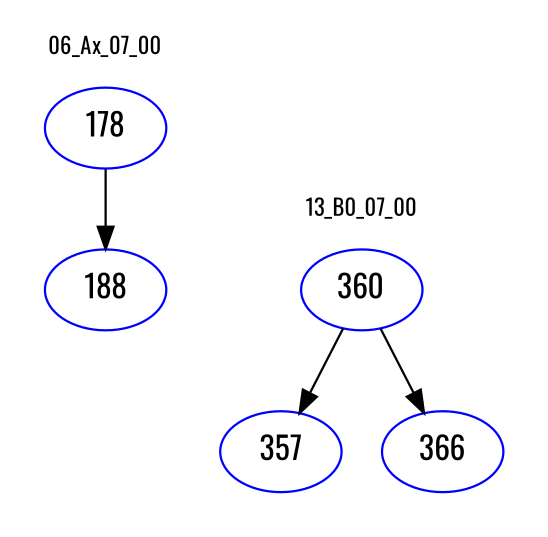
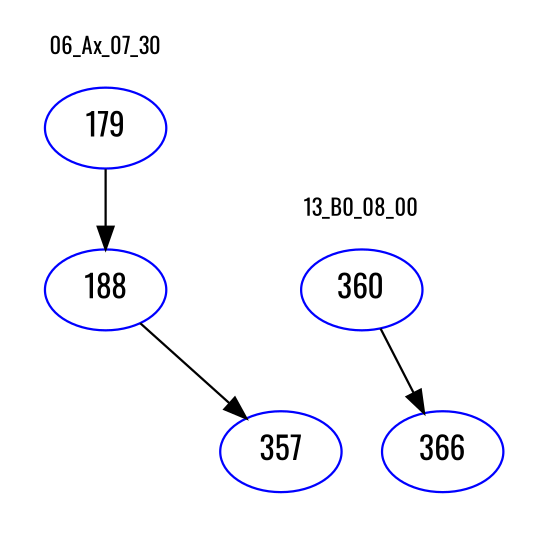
cluster "06_Ax_07_00": label "06_Ax_07_00" -> "06_Ax_07_30"
node "178": label "178" -> "179"
cluster "13_B0_07_00": label "13_B0_07_00" -> "13_B0_08_00"
edge "360" -> "357": now "188" -> "357"
